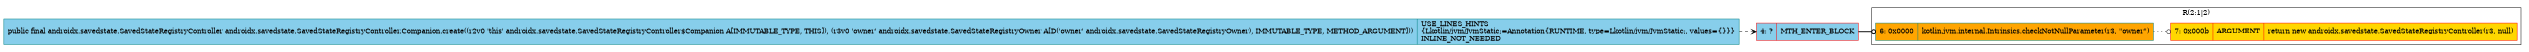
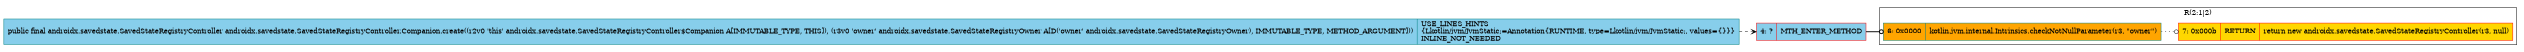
node "4: ?": text "MTH_ENTER_BLOCK" -> "MTH_ENTER_METHOD"
node "7: 0x000b": text "ARGUMENT" -> "RETURN"
